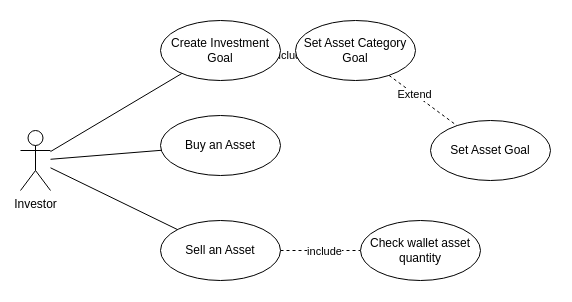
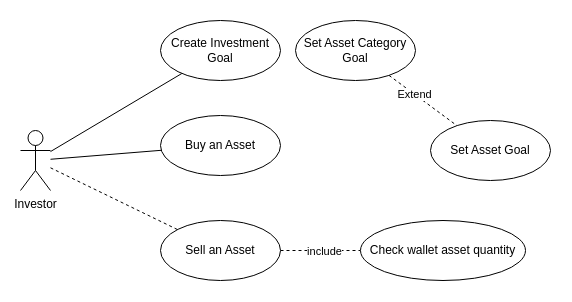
edge "Create Investment Goal" -- "Set Asset Category Goal": removed, label "Include"
edge "Investor" -- "Sell an Asset": style solid -> dashed
node "Check wallet asset quantity": size 120x60 -> 165x60
